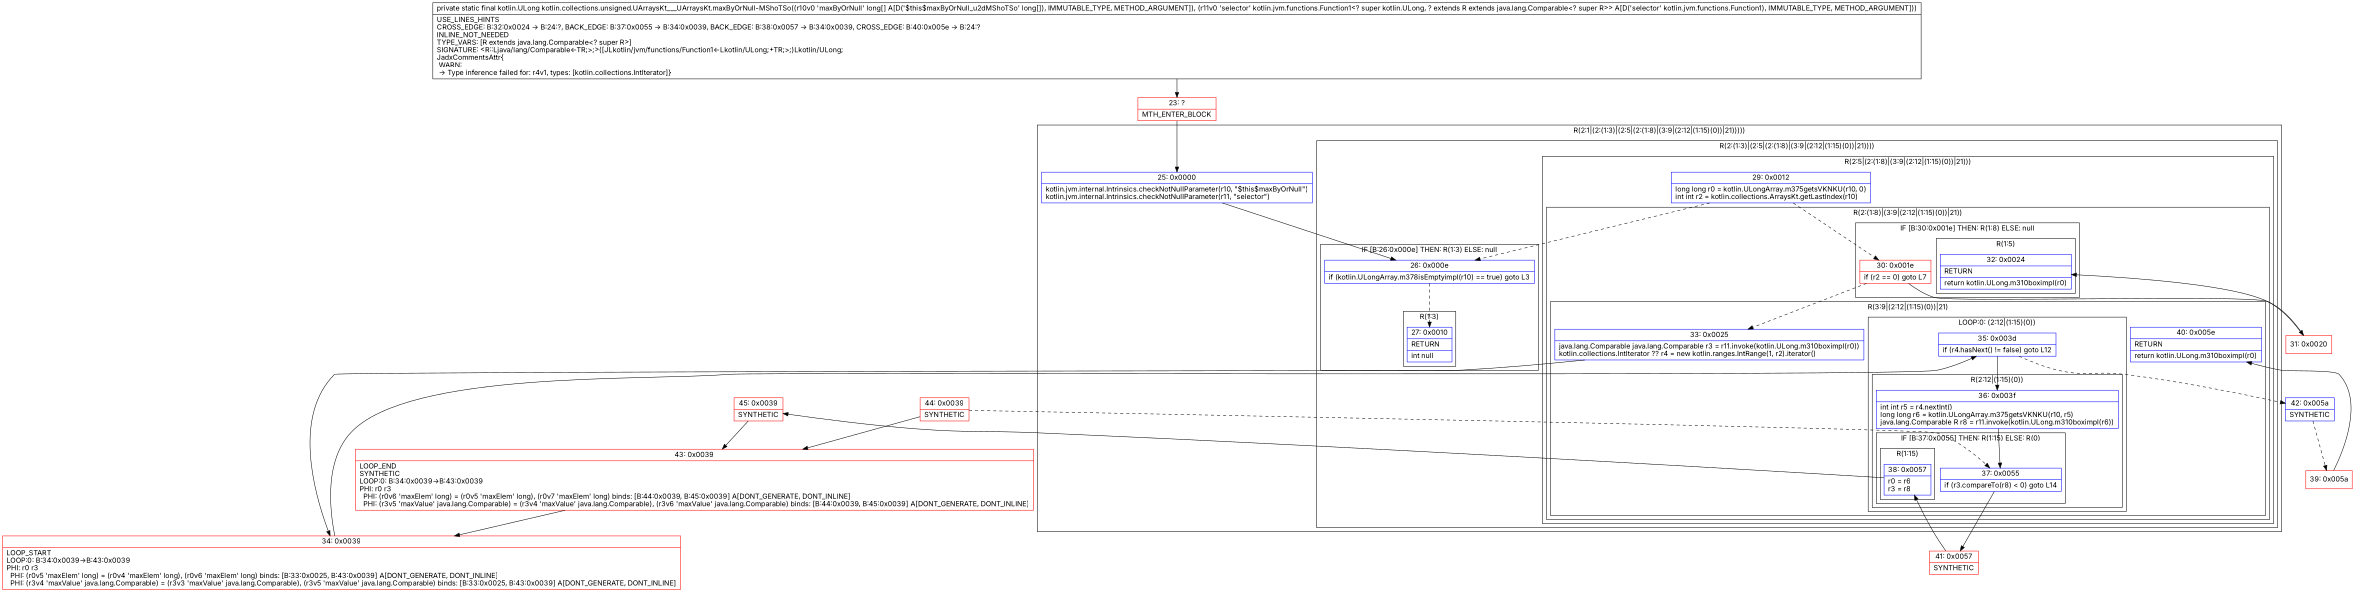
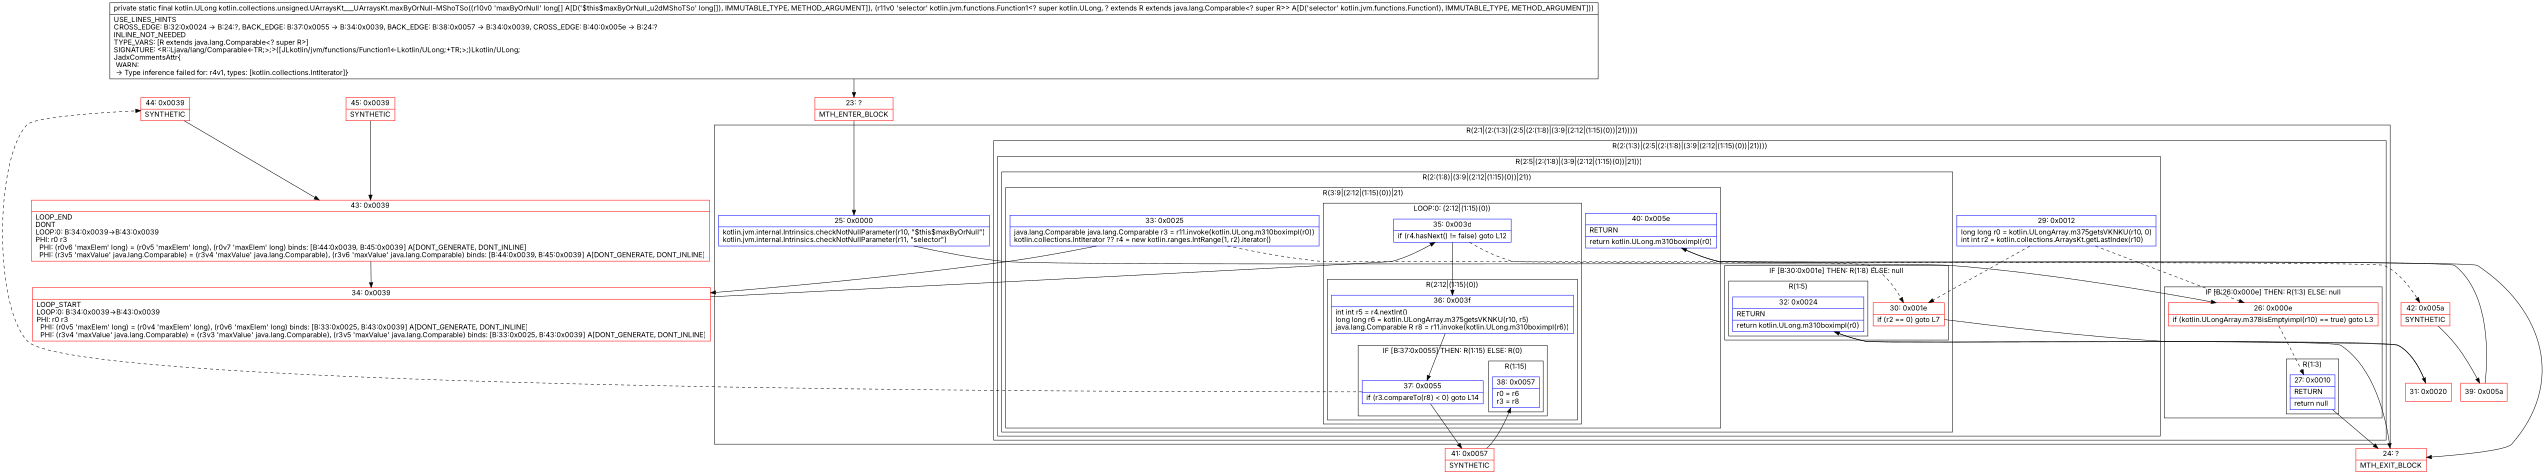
node "26: 0x000e": color blue -> red
edge "30: 0x001e" -> "33: 0x0025": reversed
node "27: 0x0010": text "int null" -> "return null"
node "42: 0x005a": color blue -> red
edge "44: 0x0039" -> "37: 0x0055": reversed
edge "42: 0x005a" -> "39: 0x005a": style dashed -> solid
edge "38: 0x0057" -> "45: 0x0039": removed
node "24: ?": added
node "43: 0x0039": text "SYNTHETIC" -> "DONT"
